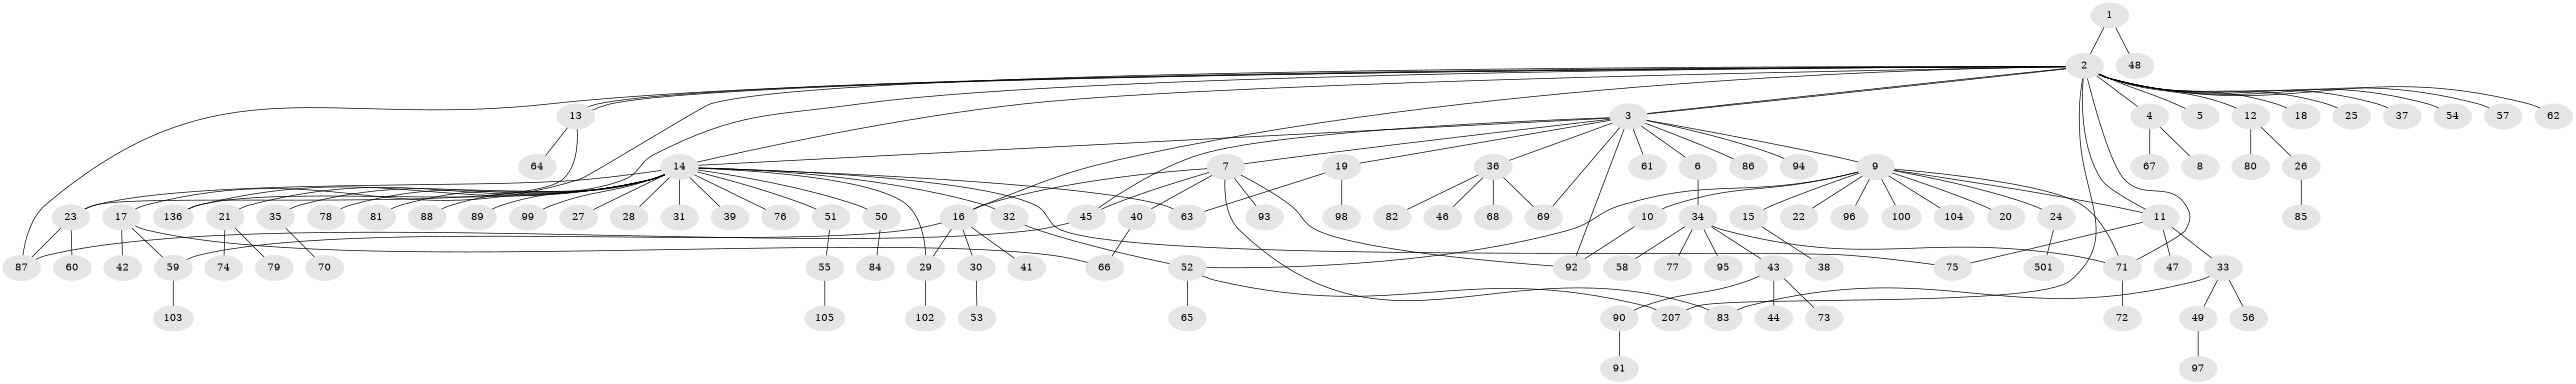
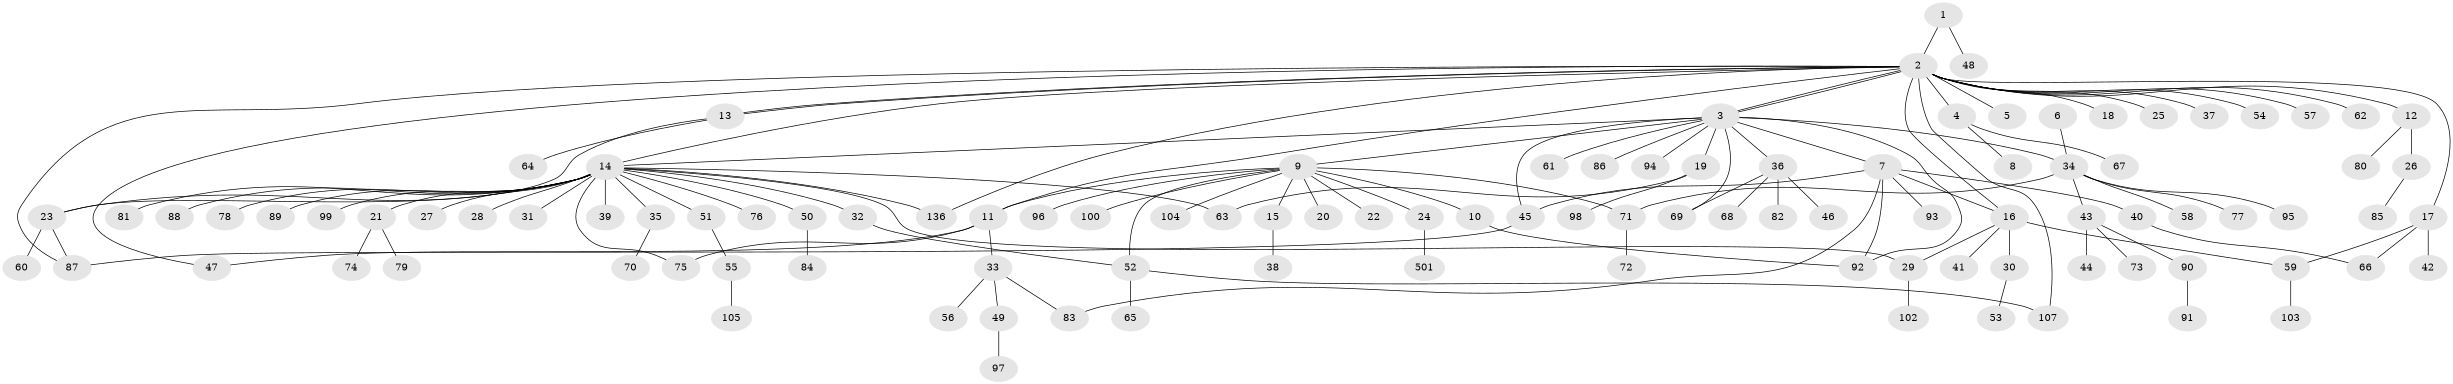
edge "3" -- "6": now "3" -- "34"
edge "2" -- "71": now "2" -- "47"
node "207": label "207" -> "107"
